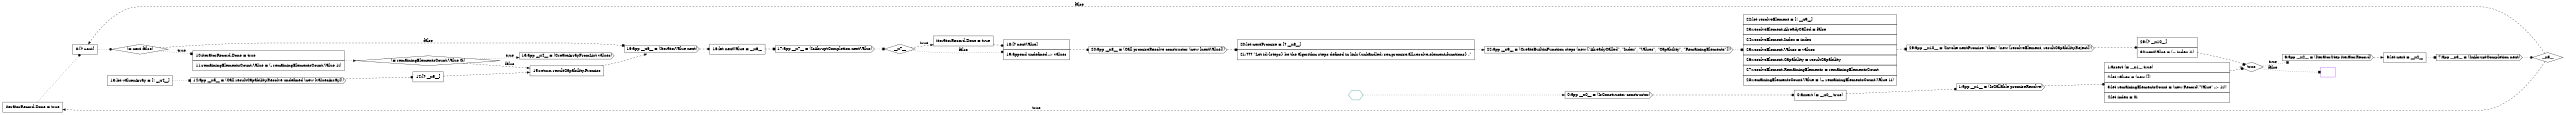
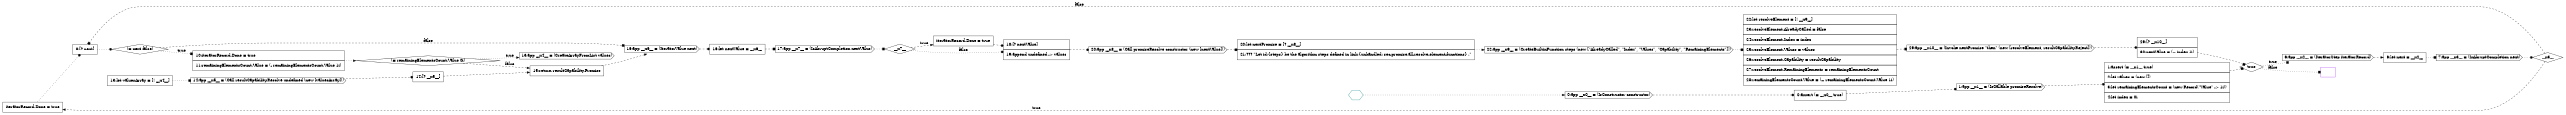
edge "__x3__" -> "8:[? next]": arrowhead normal -> box
